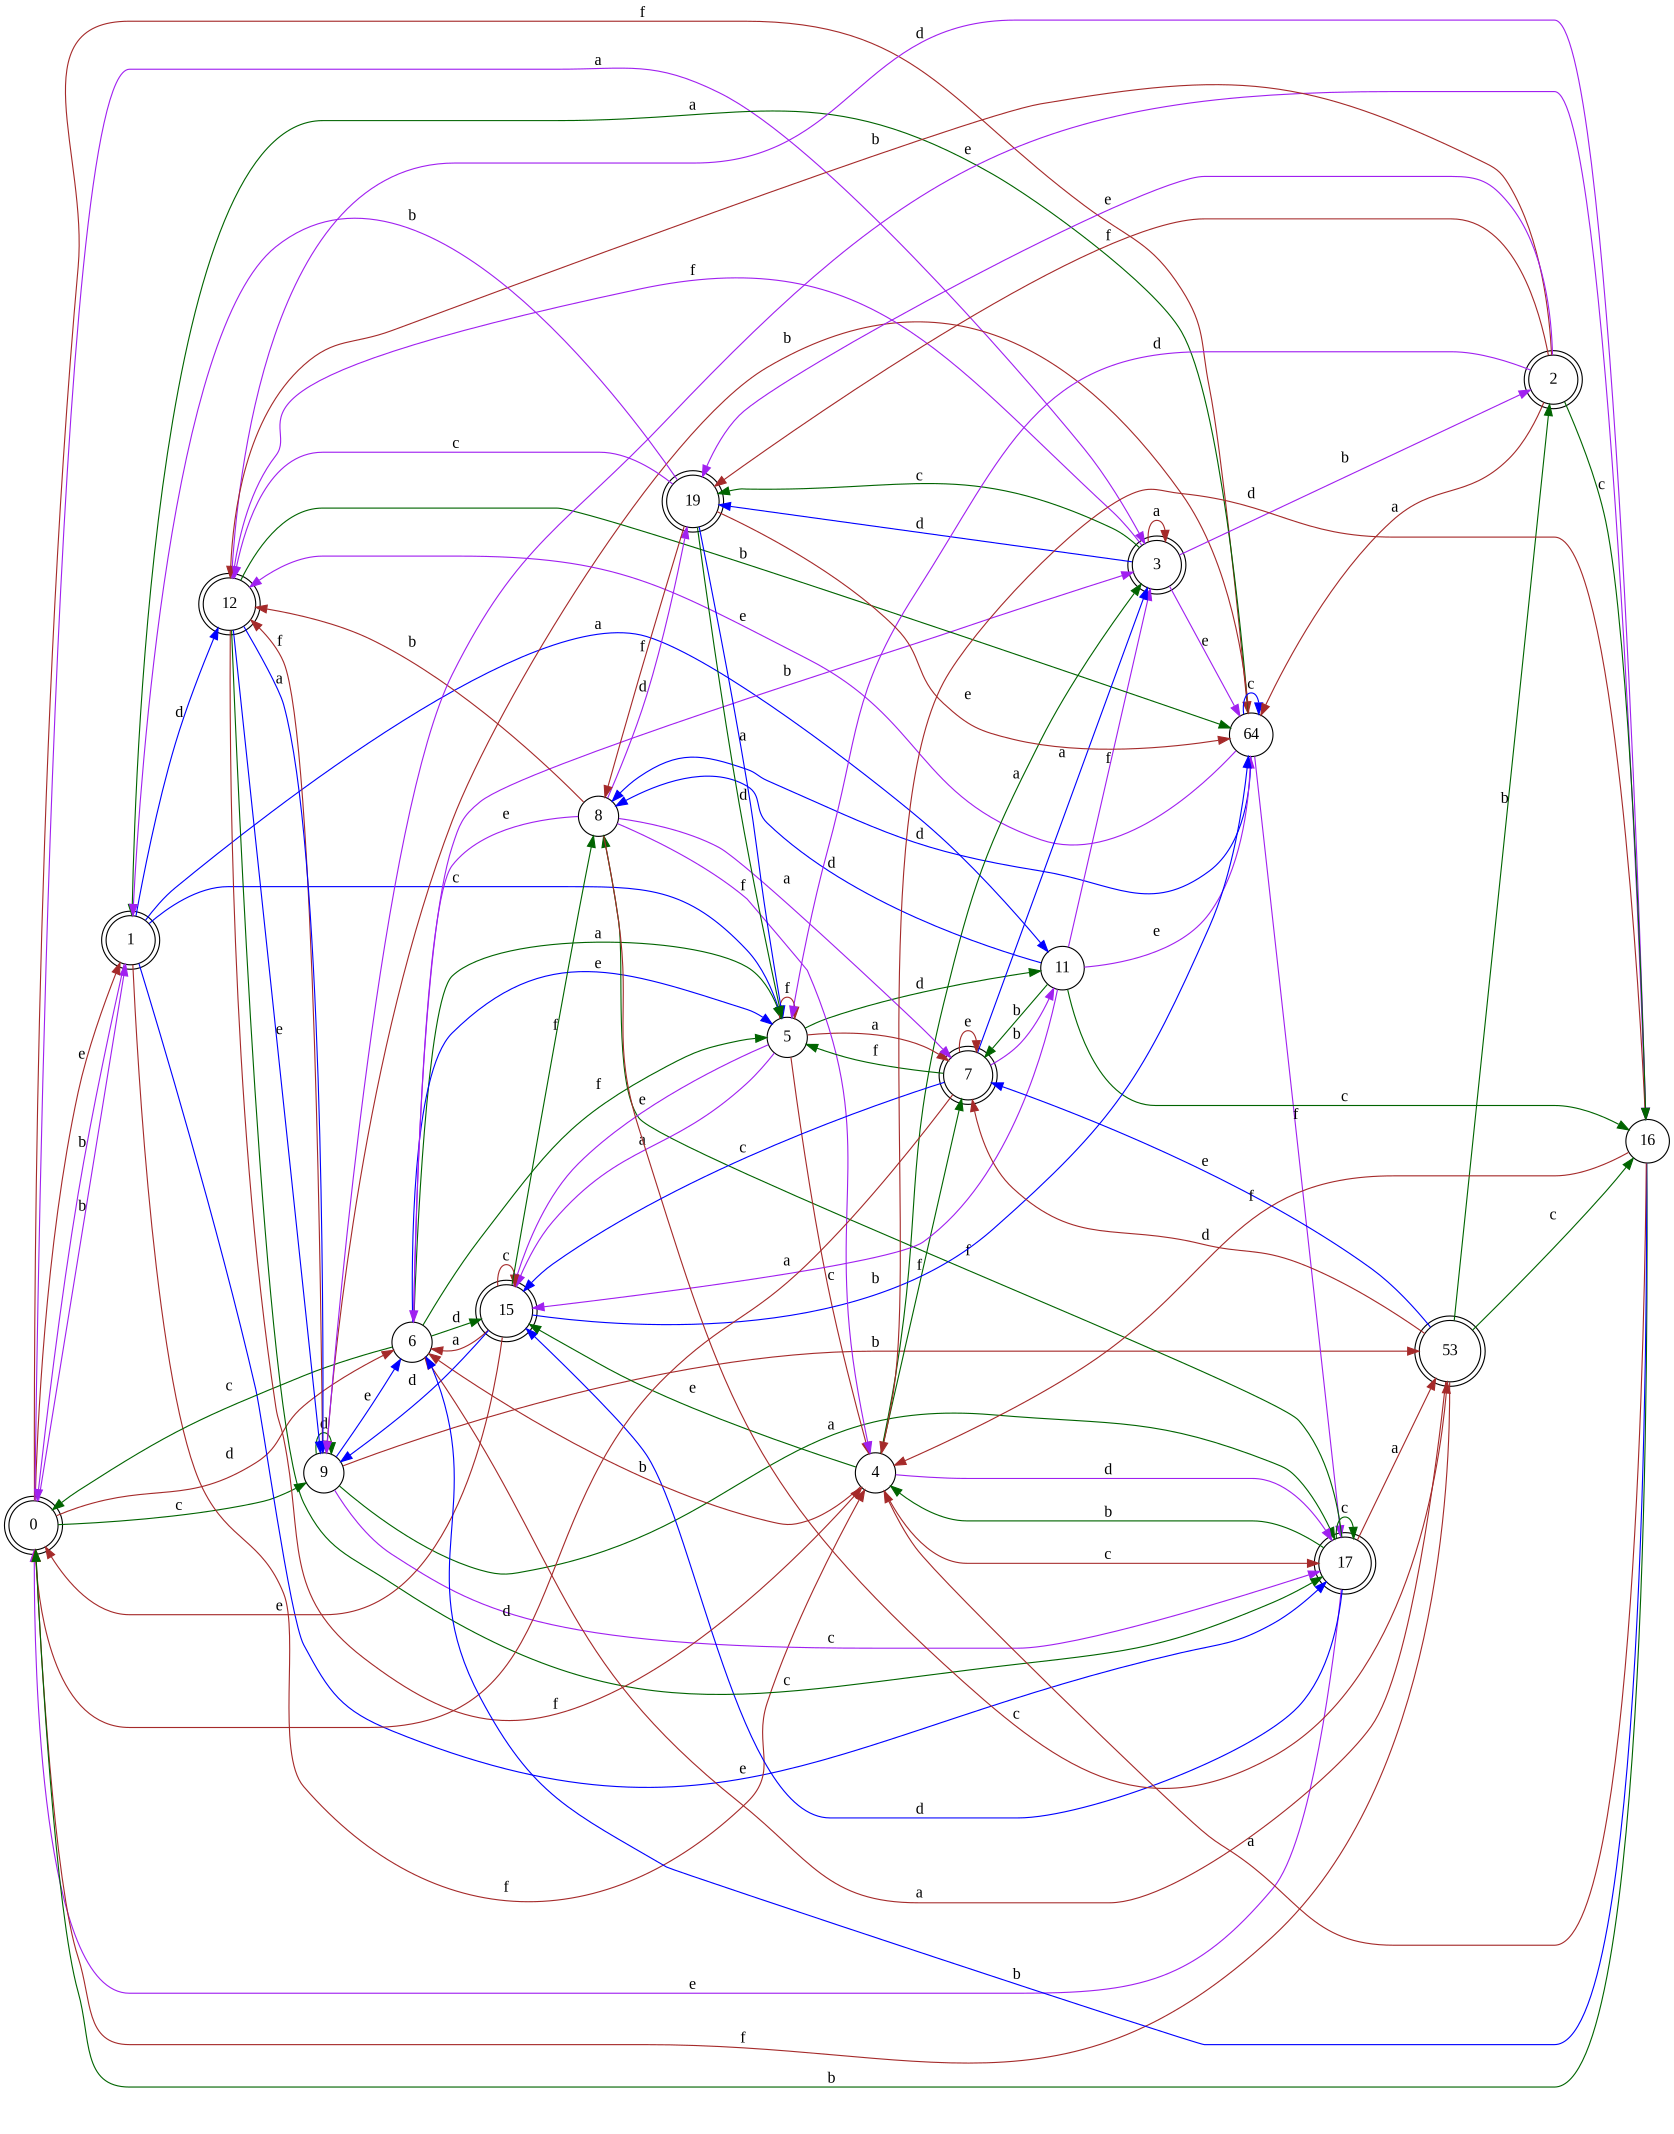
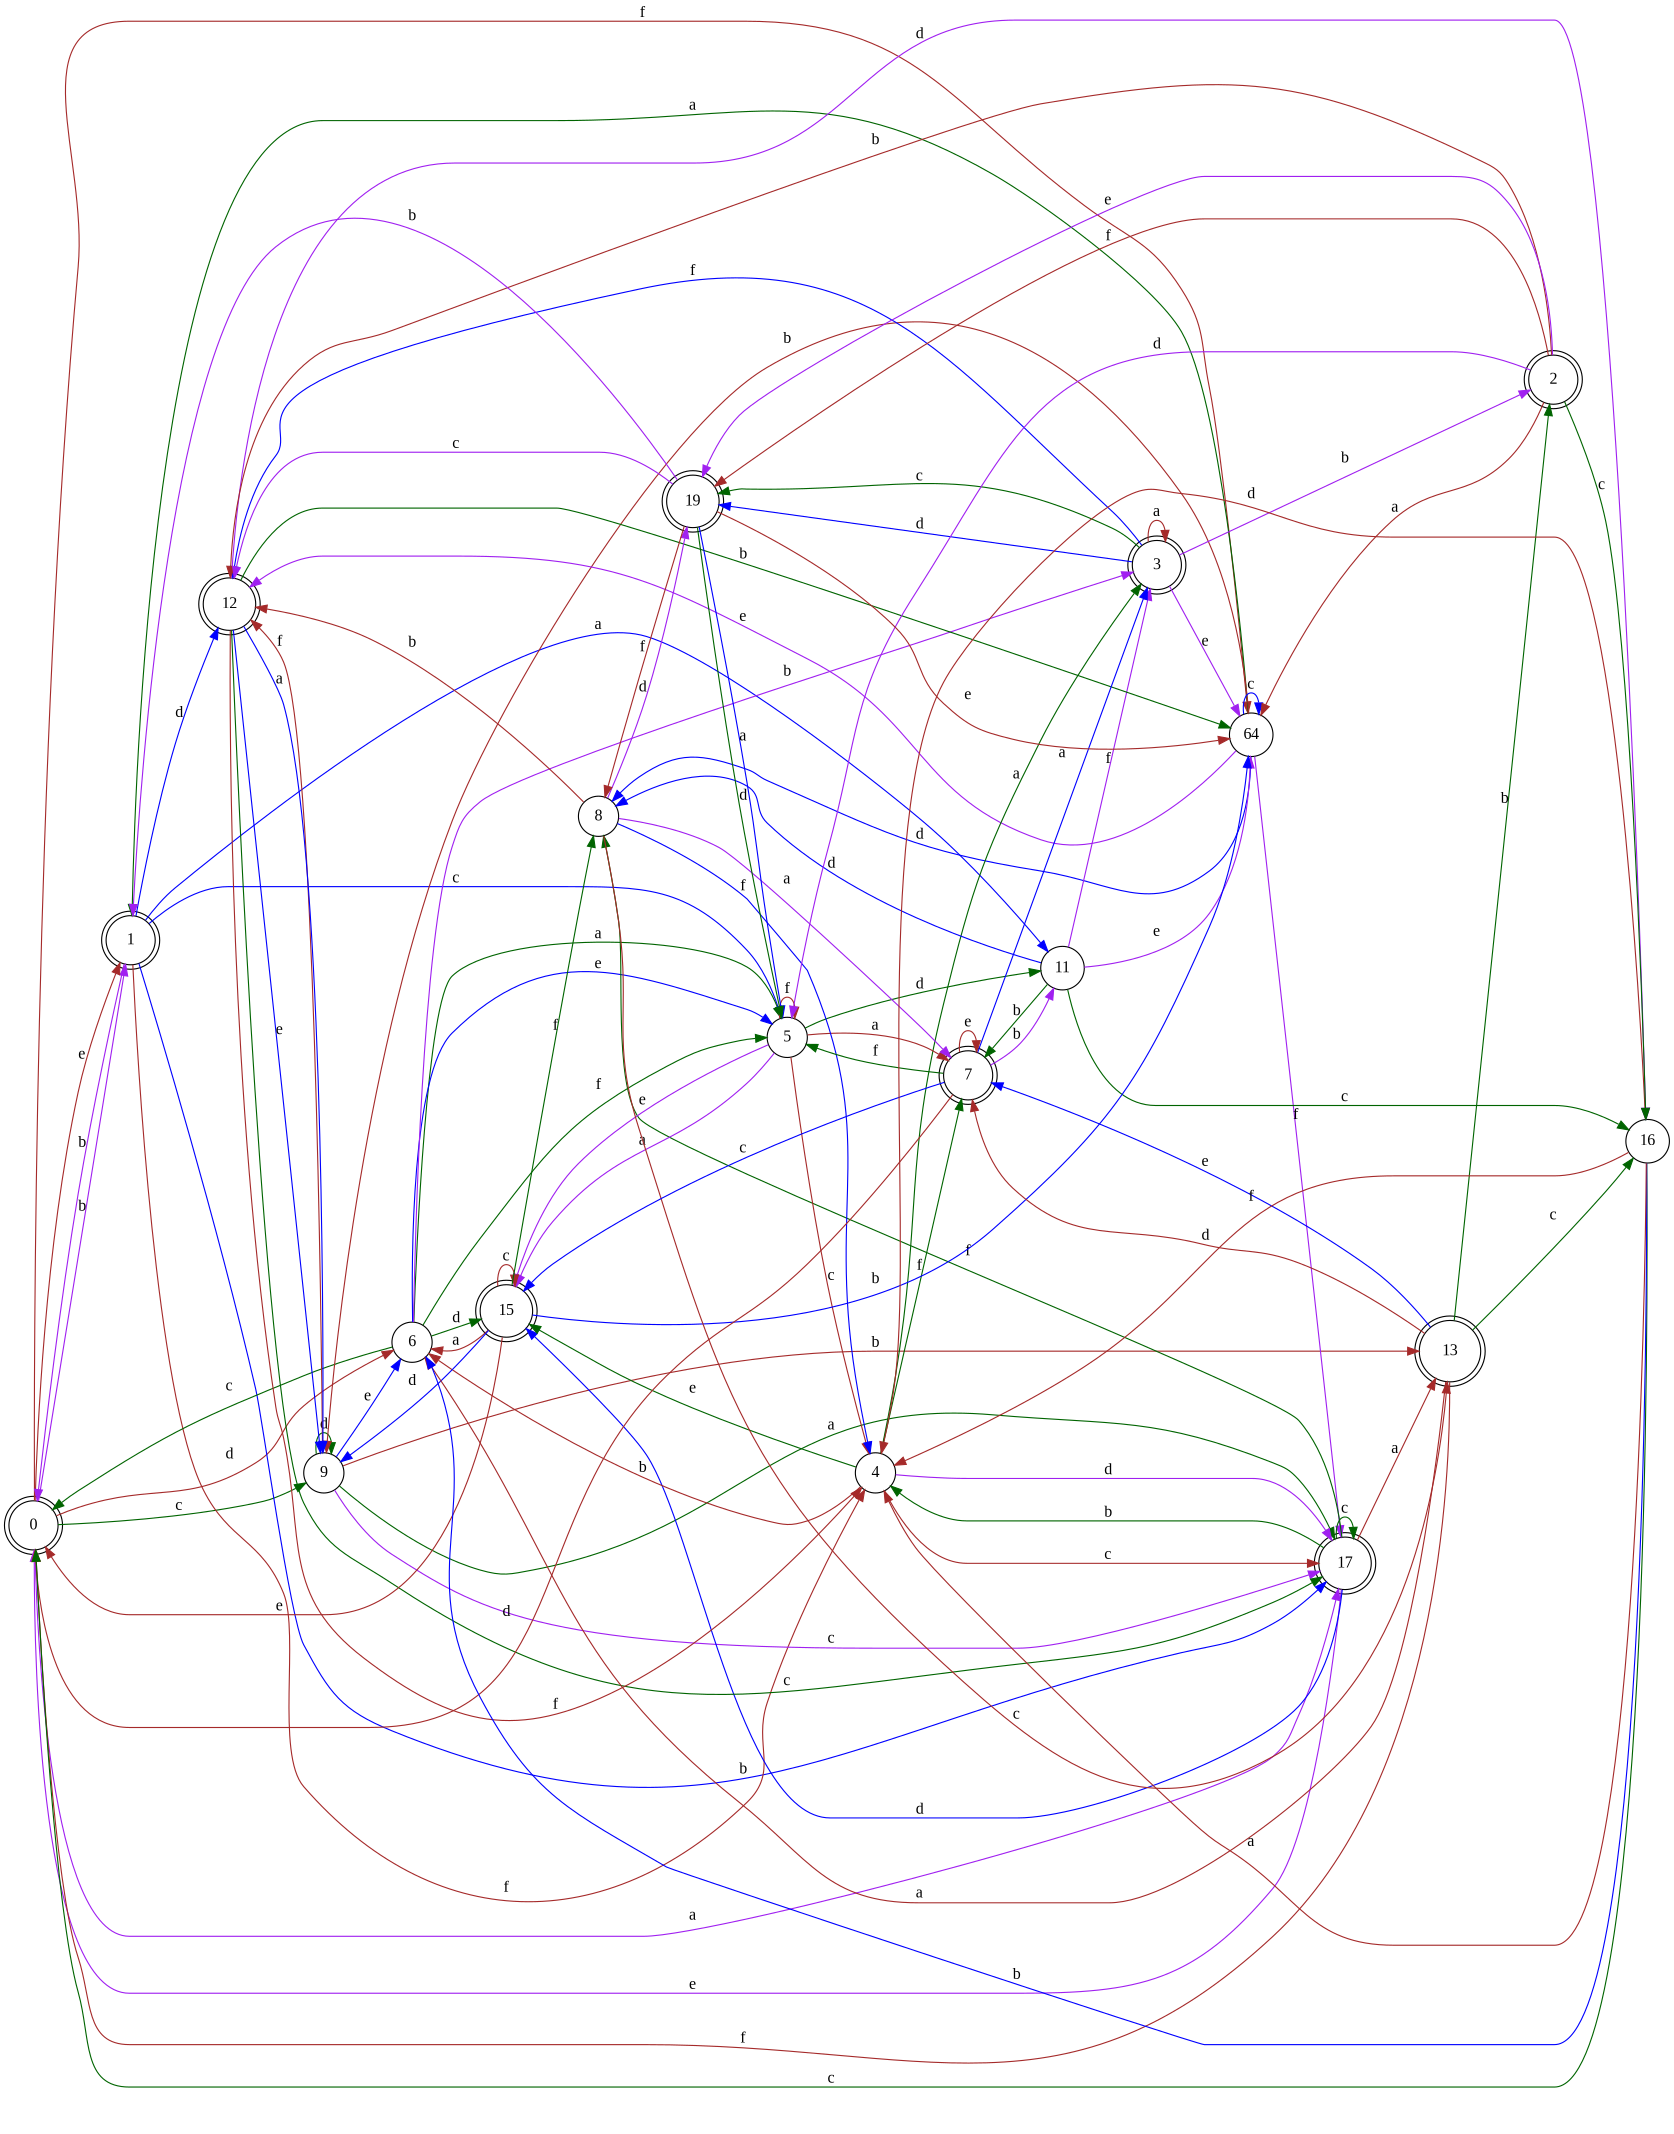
edge "16" -> "9": removed, label "e"
edge "0" -> "3": now "0" -> "17"
edge "3" -> "12": color purple -> blue
edge "8" -> "6": removed, label "e"
edge "8" -> "4": color purple -> blue
edge "11" -> "15": removed, label "a"
node "53": label "53" -> "13"
edge "1" -> "17": label "e" -> "b"
edge "16" -> "0": label "b" -> "c"
